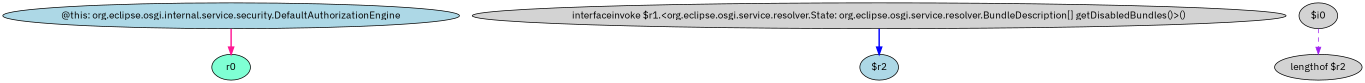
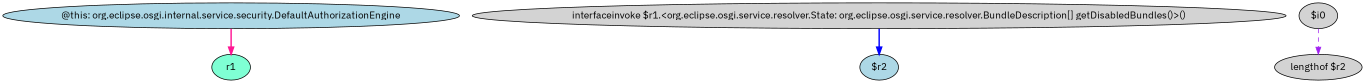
node "r0": label "r0" -> "r1"
